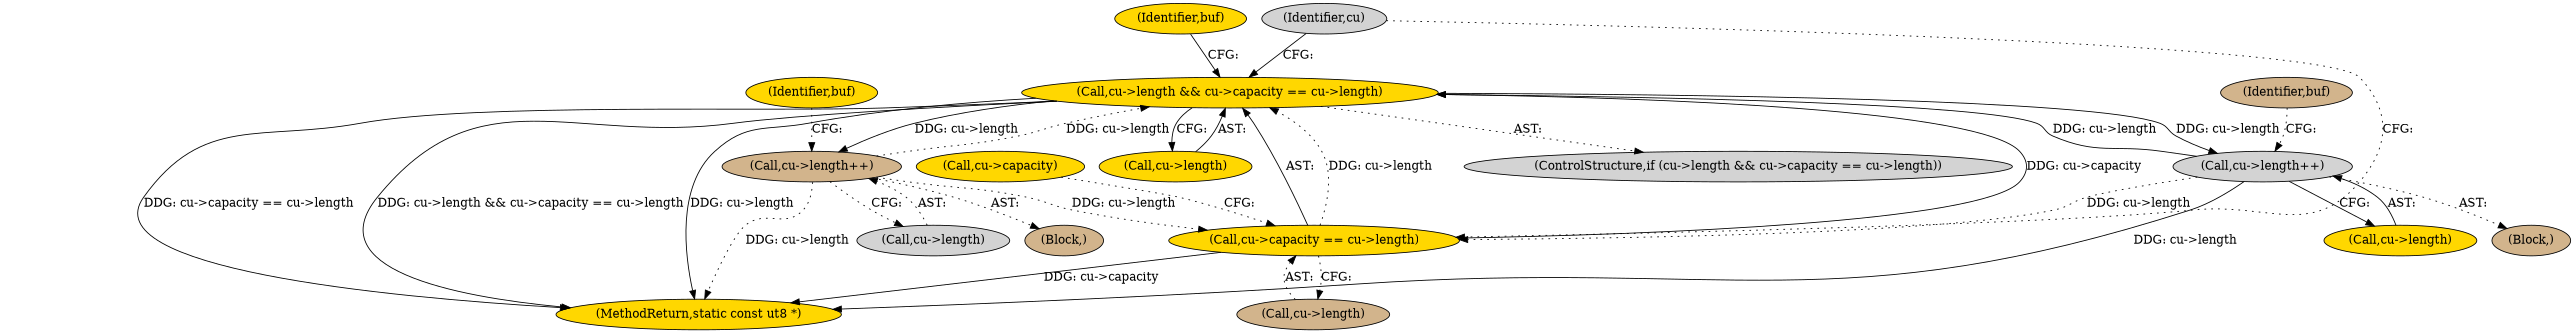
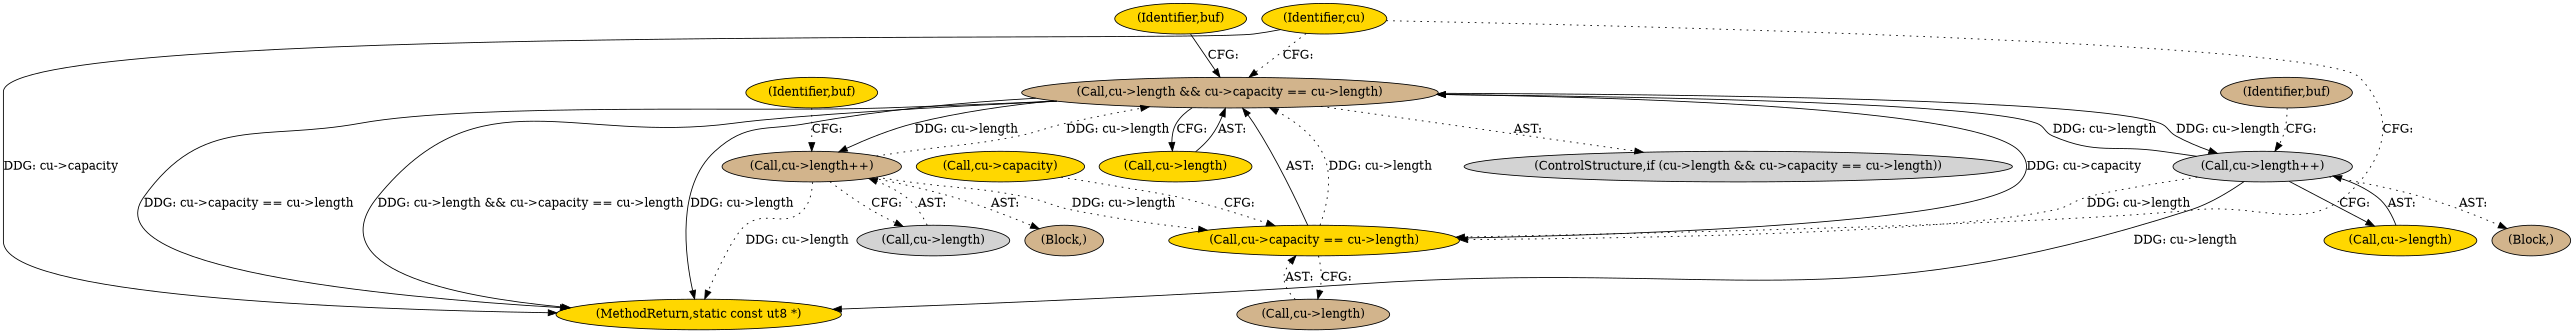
node "(Identifier,cu)": fillcolor lightgrey -> gold
edge "(Identifier,cu)" -> "(Call,cu->length && cu->capacity == cu->length)": style solid -> dotted
node "(Call,cu->length && cu->capacity == cu->length)": fillcolor gold -> tan
edge "(Call,cu->capacity == cu->length)" -> "(MethodReturn,static const ut8 *)": now "(Identifier,cu)" -> "(MethodReturn,static const ut8 *)"
